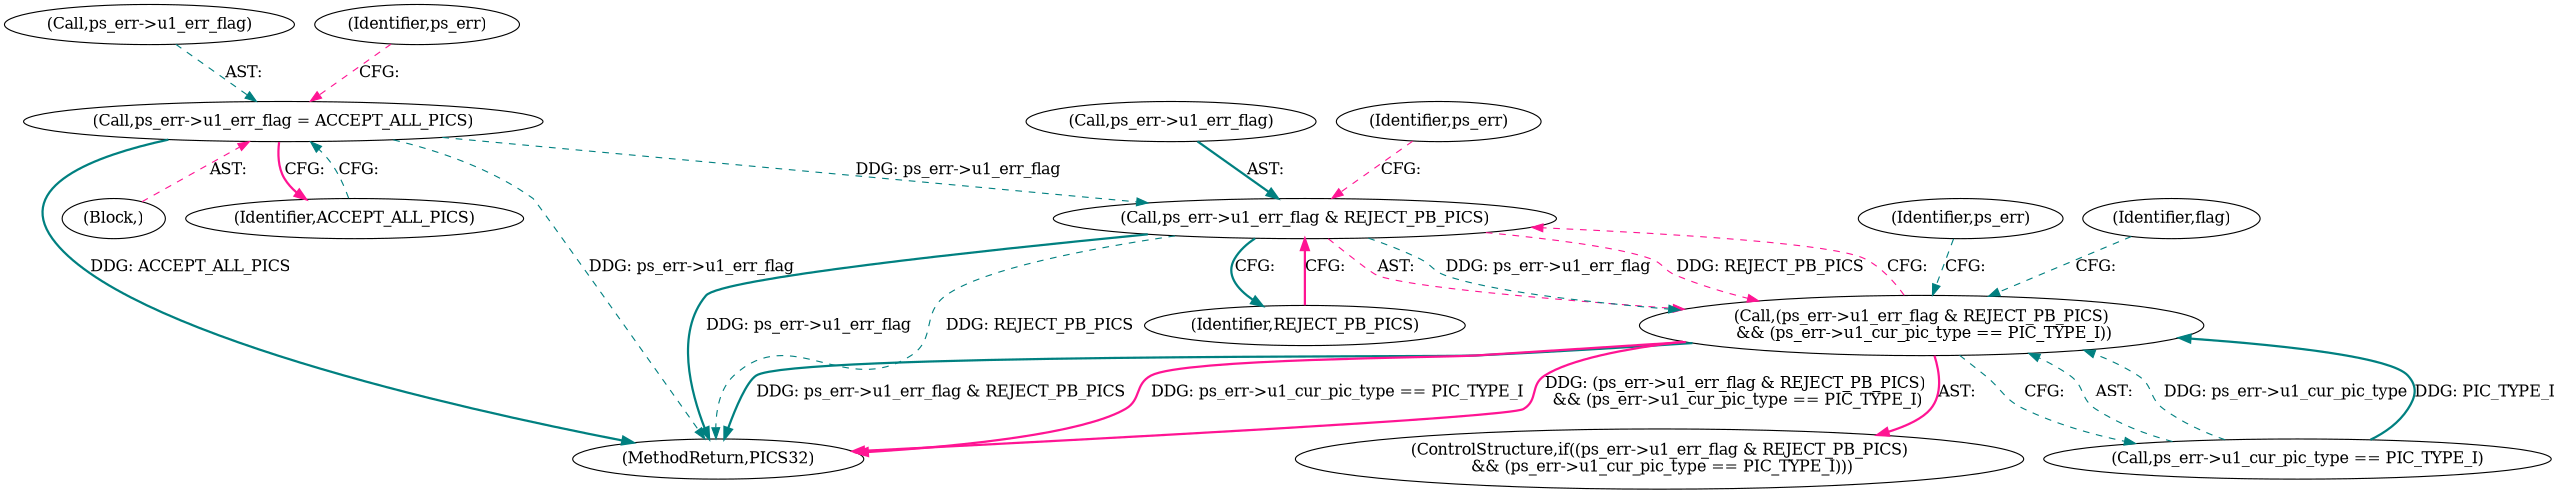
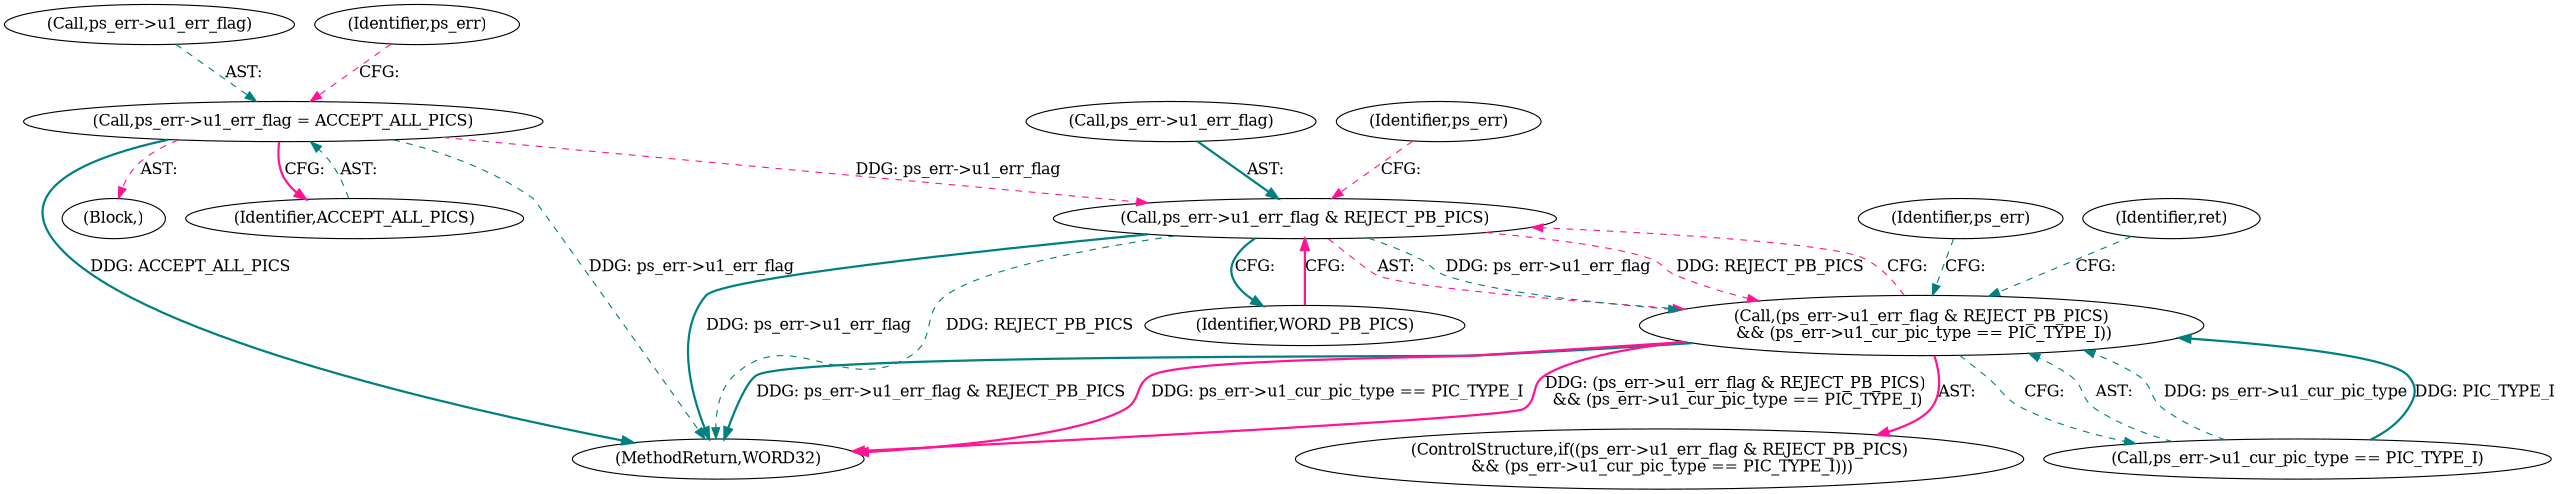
edge "(Identifier,ACCEPT_ALL_PICS)" -> "(Call,ps_err->u1_err_flag = ACCEPT_ALL_PICS)": label "CFG: " -> "AST: "
edge "(Call,ps_err->u1_err_flag = ACCEPT_ALL_PICS)" -> "(Call,ps_err->u1_err_flag & REJECT_PB_PICS)": color teal -> deeppink
edge "(Block,)" -> "(Call,ps_err->u1_err_flag = ACCEPT_ALL_PICS)": reversed
node "(Identifier,flag)": label "(Identifier,flag)" -> "(Identifier,ret)"
node "(Identifier,REJECT_PB_PICS)": label "(Identifier,REJECT_PB_PICS)" -> "(Identifier,WORD_PB_PICS)"
node "(MethodReturn,PICS32)": label "(MethodReturn,PICS32)" -> "(MethodReturn,WORD32)"
